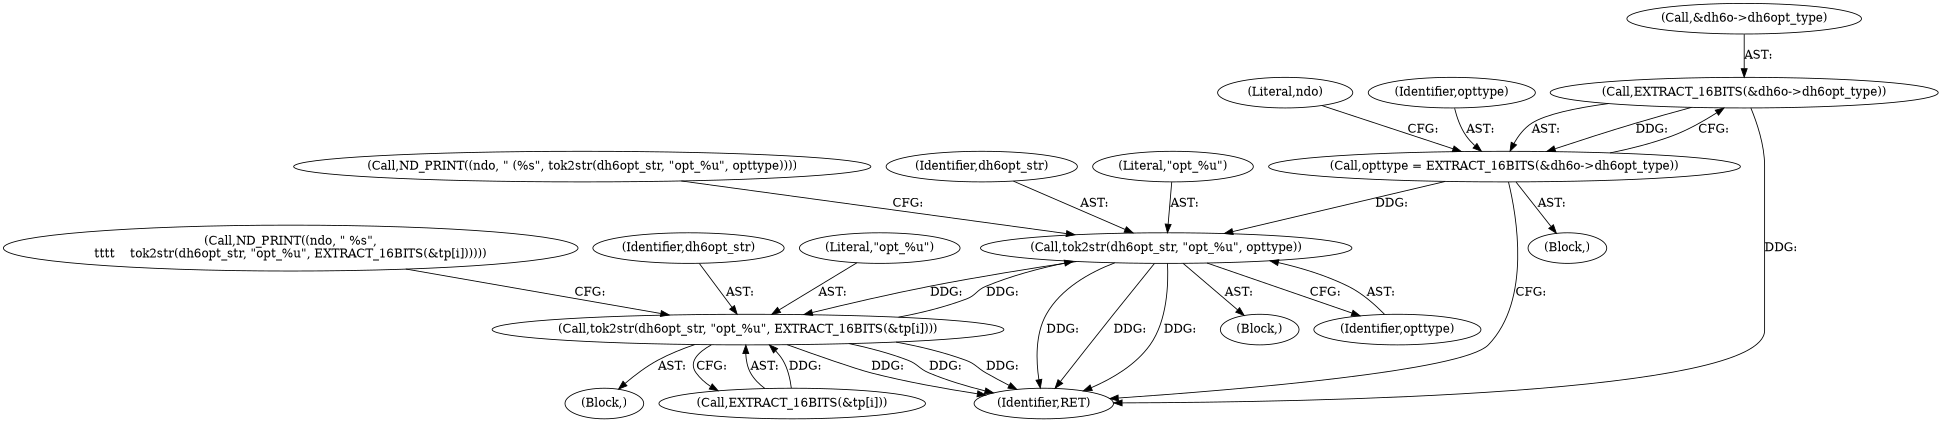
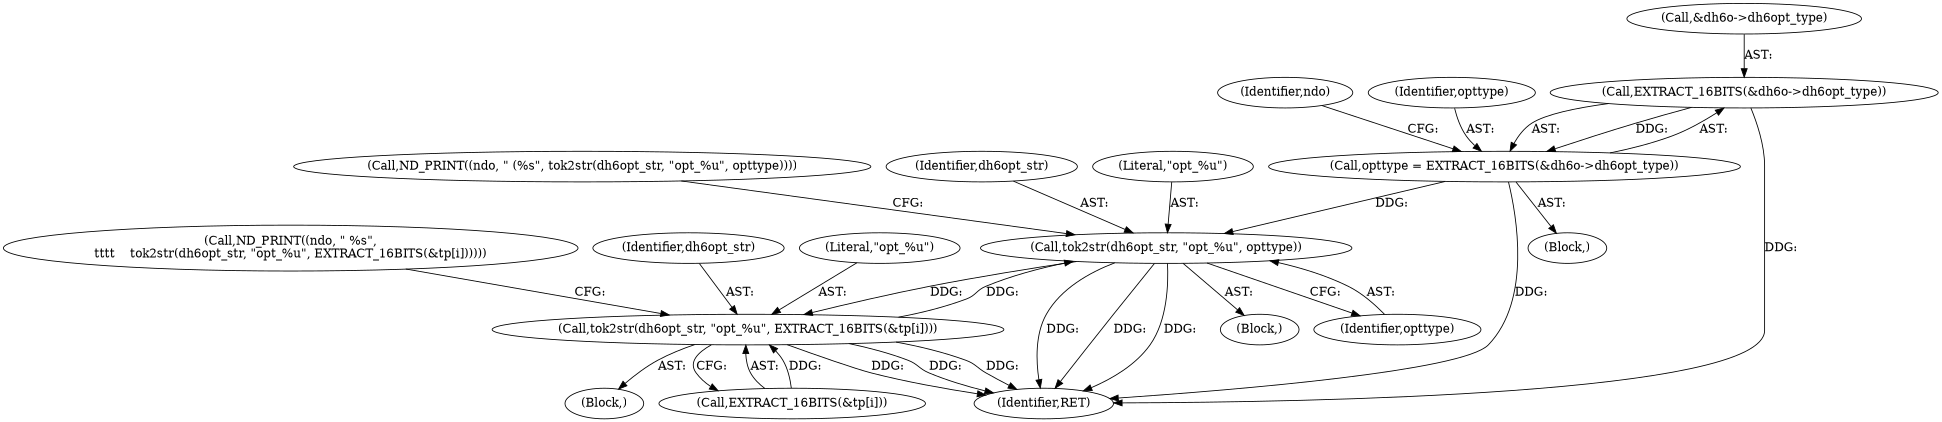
node "(Literal,ndo)": label "(Literal,ndo)" -> "(Identifier,ndo)"
edge "(Call,opttype = EXTRACT_16BITS(&dh6o->dh6opt_type))" -> "(Call,EXTRACT_16BITS(&dh6o->dh6opt_type))": label "CFG: " -> "AST: "
edge "(Call,opttype = EXTRACT_16BITS(&dh6o->dh6opt_type))" -> "(Identifier,RET)": label "CFG: " -> "DDG: "
